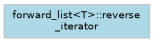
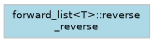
node "forward_list<T>::reverse _iterator": label "forward_list<T>::reverse _iterator" -> "forward_list<T>::reverse _reverse"
